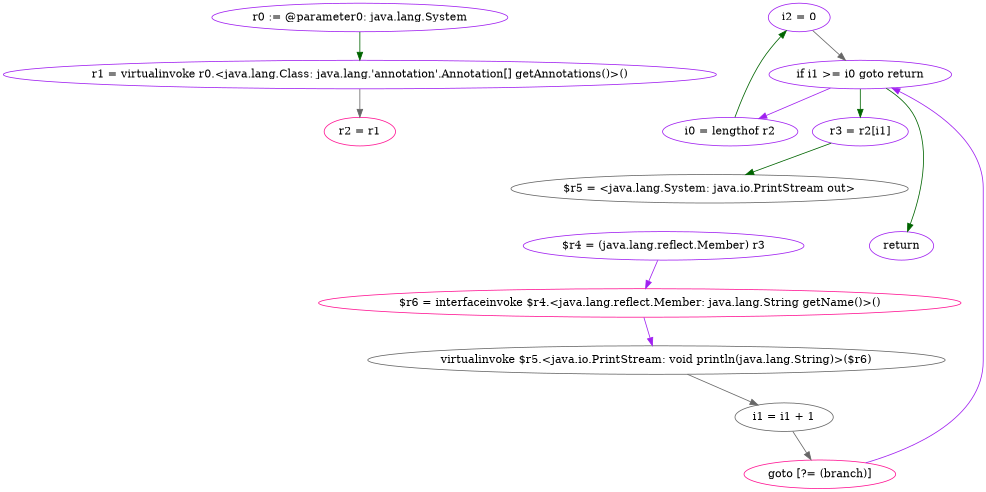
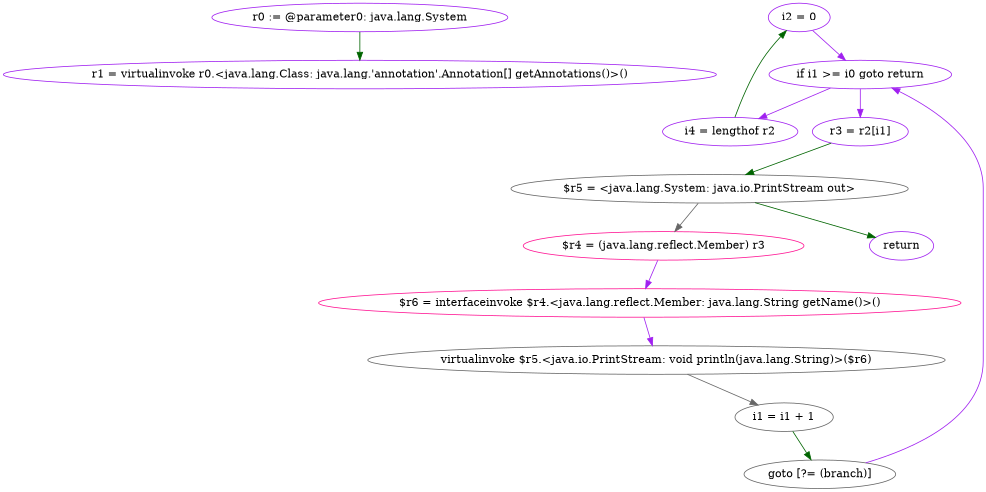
edge "i2 = 0" -> "if i1 >= i0 goto return": color gray40 -> purple
edge "if i1 >= i0 goto return" -> "r3 = r2[i1]": color darkgreen -> purple
node "r2 = r1": removed
node "i0 = lengthof r2": label "i0 = lengthof r2" -> "i4 = lengthof r2"
edge "if i1 >= i0 goto return" -> "return": now "$r5 = <java.lang.System: java.io.PrintStream out>" -> "return"
edge "$r5 = <java.lang.System: java.io.PrintStream out>" -> "$r4 = (java.lang.reflect.Member) r3": added
node "$r4 = (java.lang.reflect.Member) r3": color purple -> deeppink
edge "i1 = i1 + 1" -> "goto [?= (branch)]": color gray40 -> darkgreen
node "goto [?= (branch)]": color deeppink -> gray40
